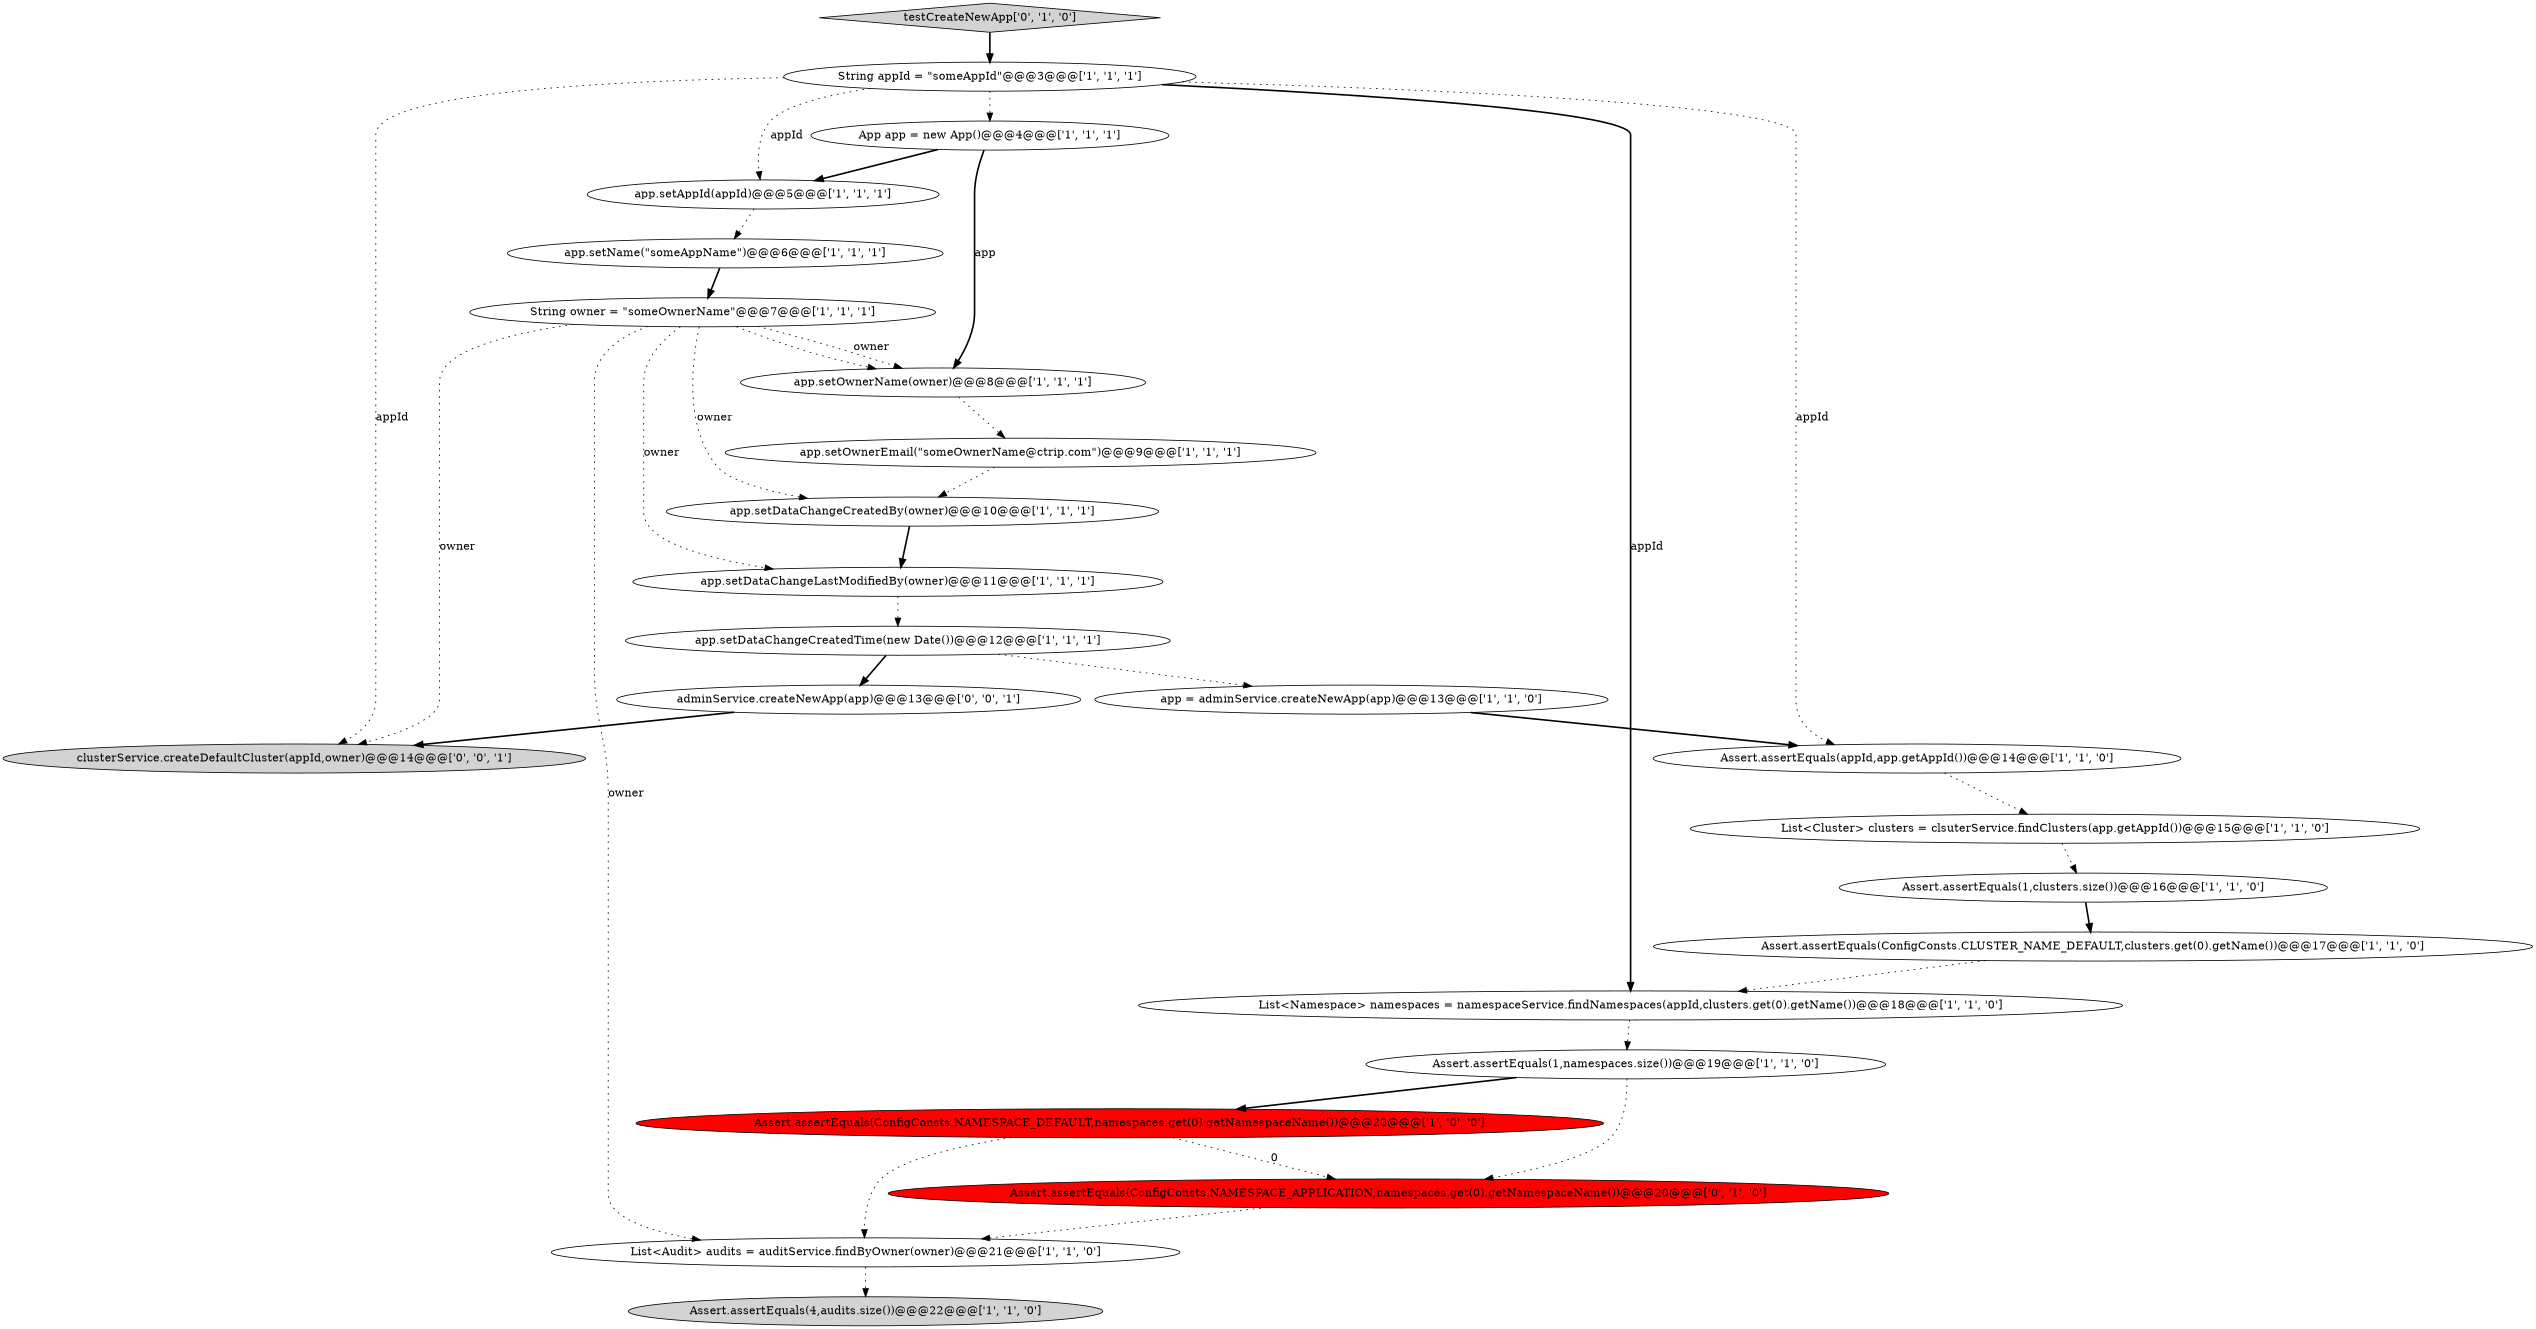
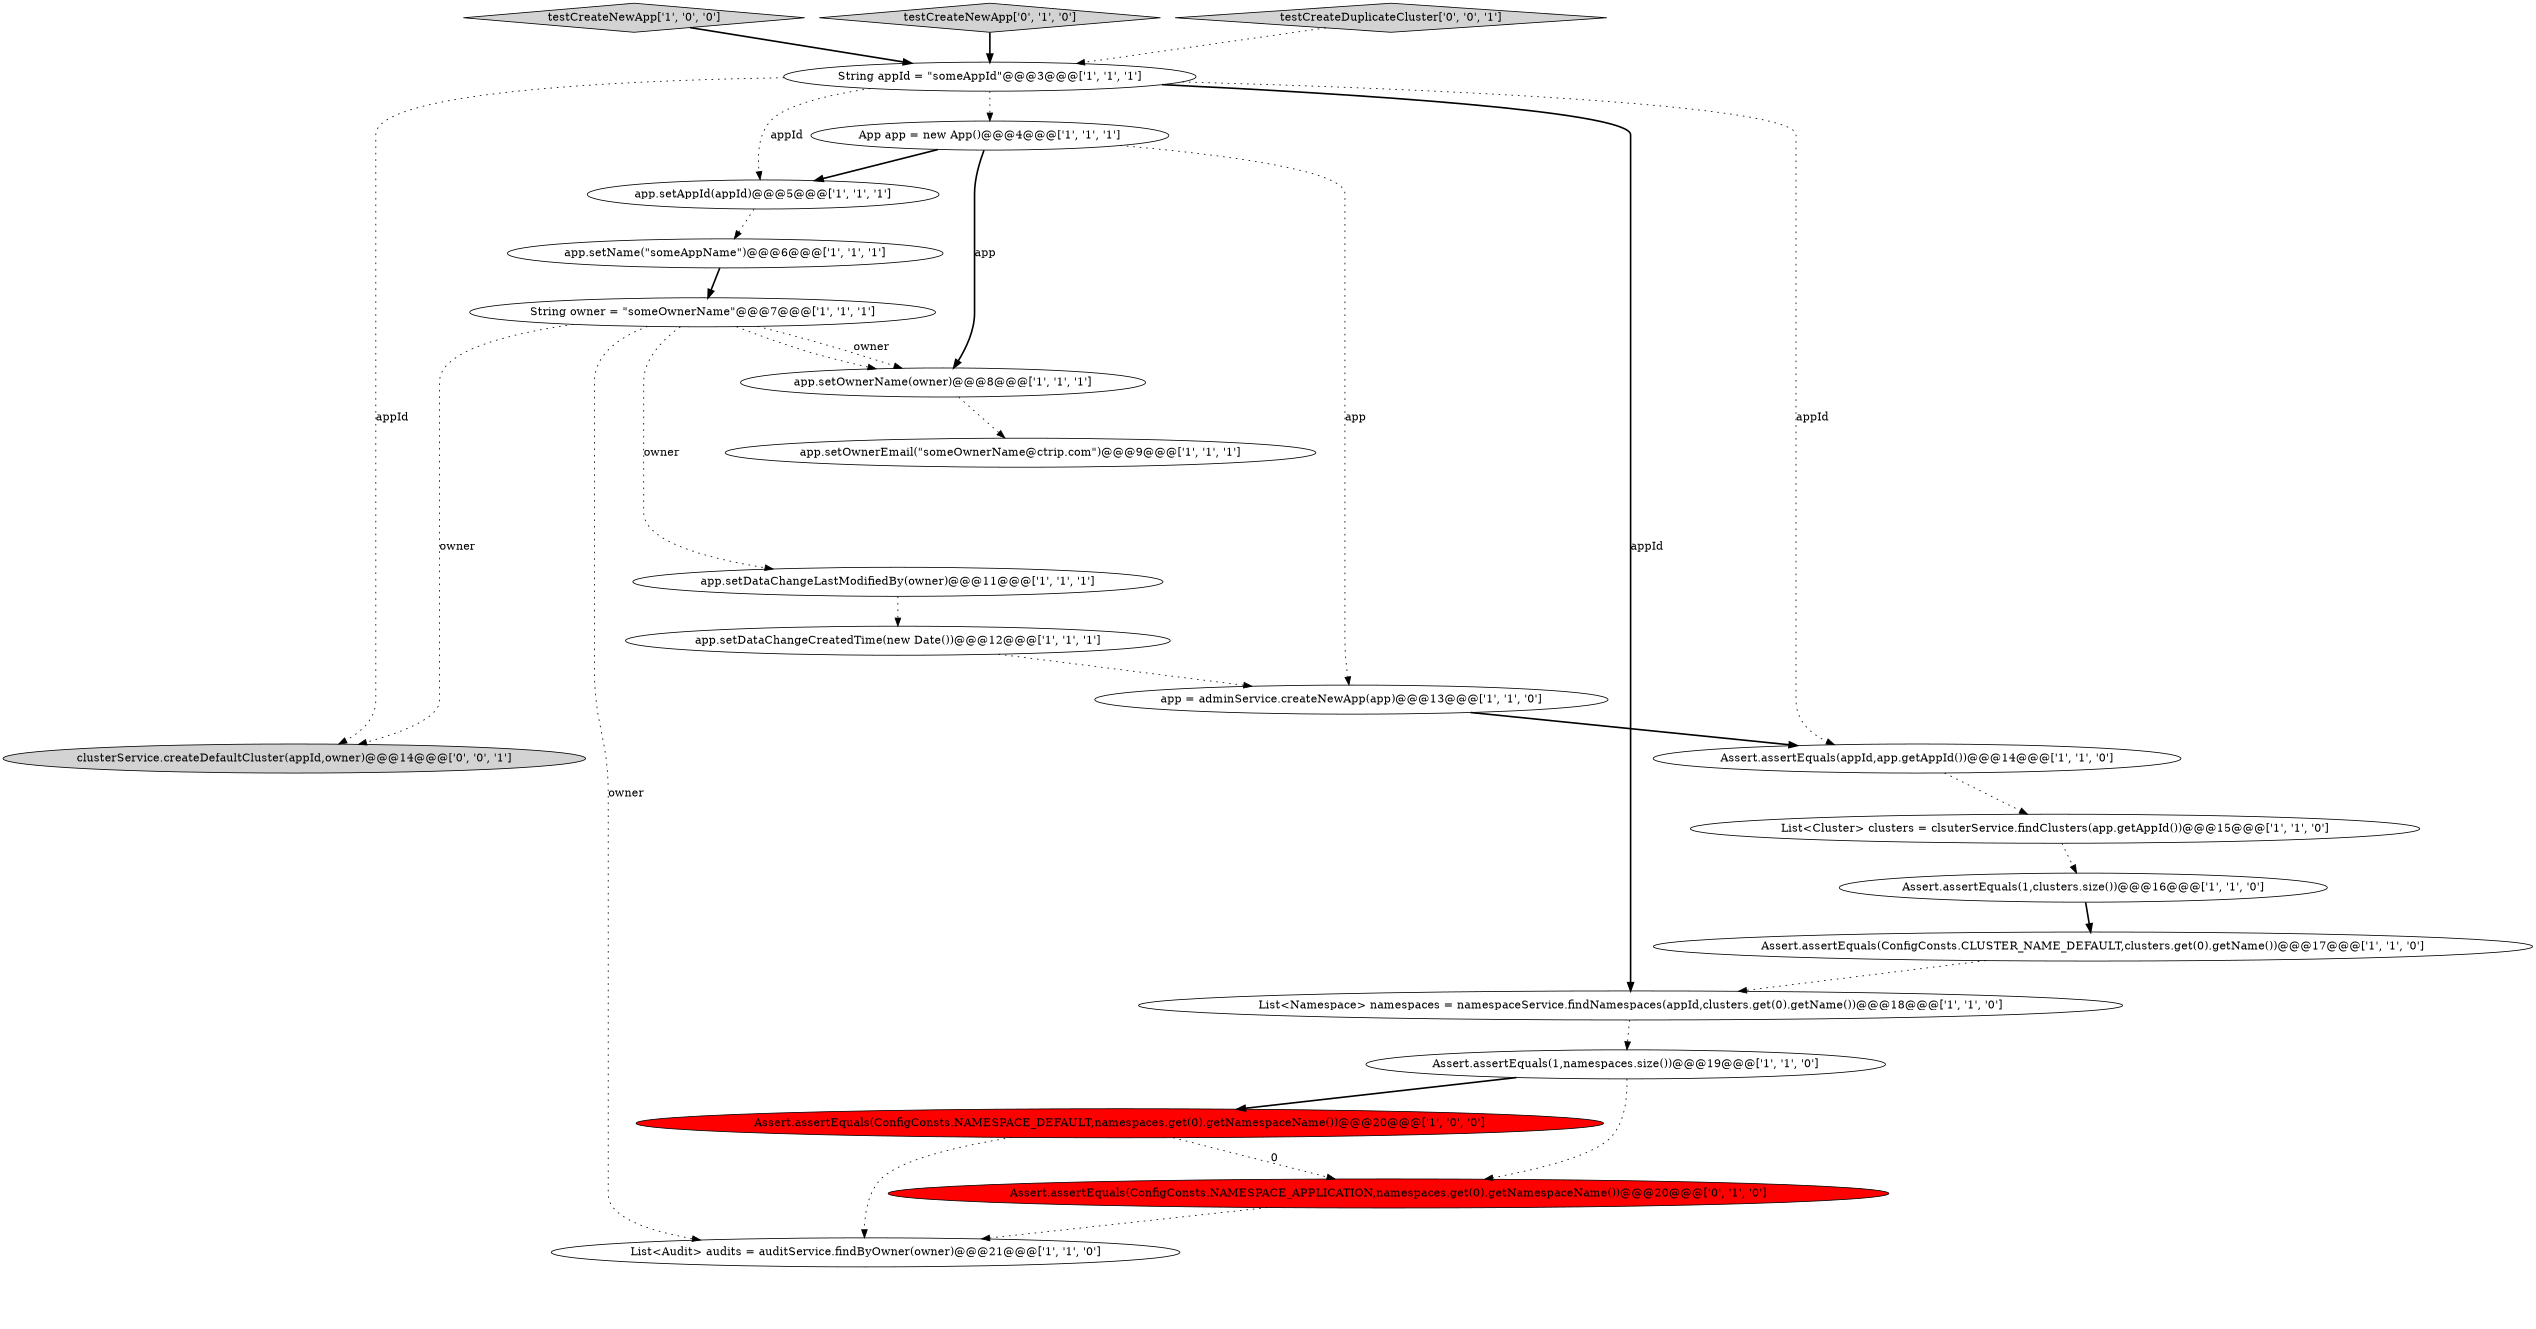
node "testCreateNewApp['1', '0', '0']": added
node "testCreateDuplicateCluster['0', '0', '1']": added
edge "App app = new App()@@@4@@@['1', '1', '1']" -> "app = adminService.createNewApp(app)@@@13@@@['1', '1', '0']": added, label "app"
node "app.setDataChangeCreatedBy(owner)@@@10@@@['1', '1', '1']": removed
node "adminService.createNewApp(app)@@@13@@@['0', '0', '1']": removed
node "Assert.assertEquals(4,audits.size())@@@22@@@['1', '1', '0']": removed
